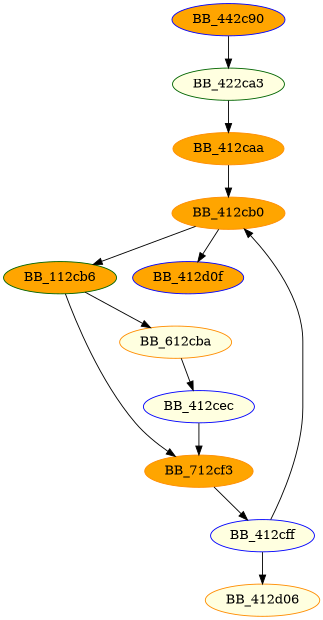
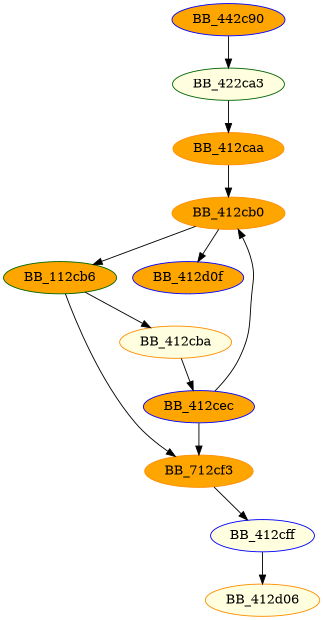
node "BB_612cba": label "BB_612cba" -> "BB_412cba"
edge "BB_412cff" -> "BB_412cb0": now "BB_412cec" -> "BB_412cb0"
node "BB_412cec": fillcolor lightyellow -> orange
